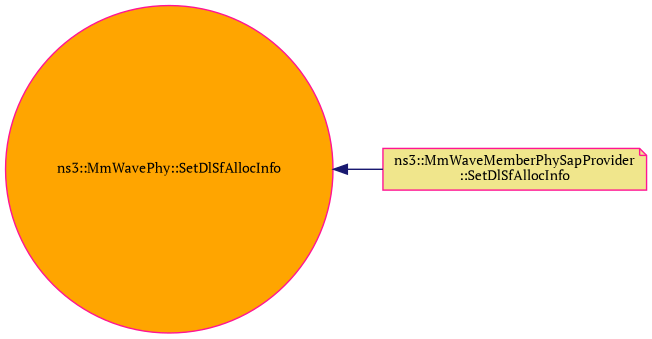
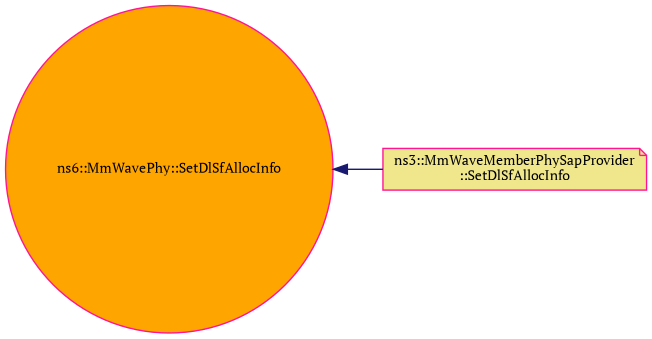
node "ns3::MmWavePhy::SetDlSfAllocInfo": label "ns3::MmWavePhy::SetDlSfAllocInfo" -> "ns6::MmWavePhy::SetDlSfAllocInfo"
